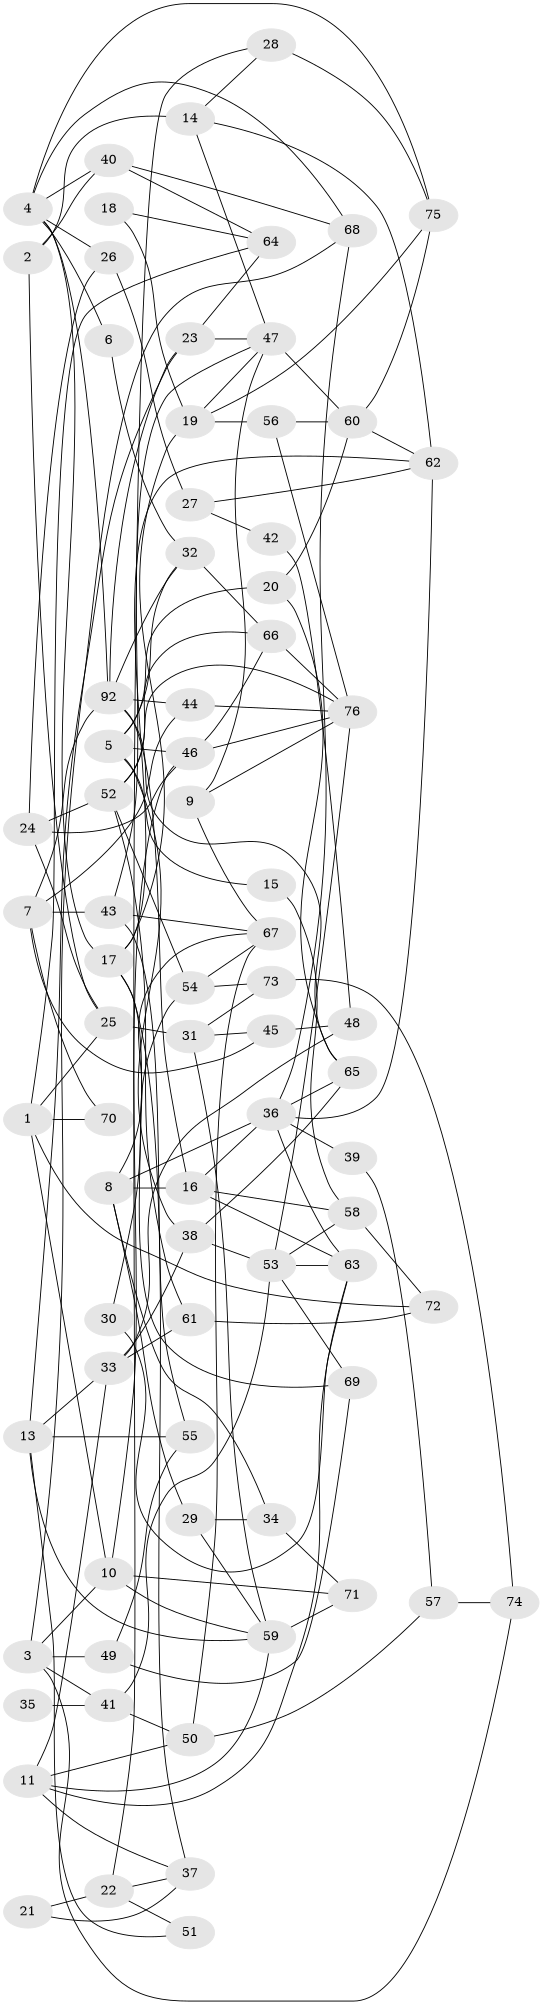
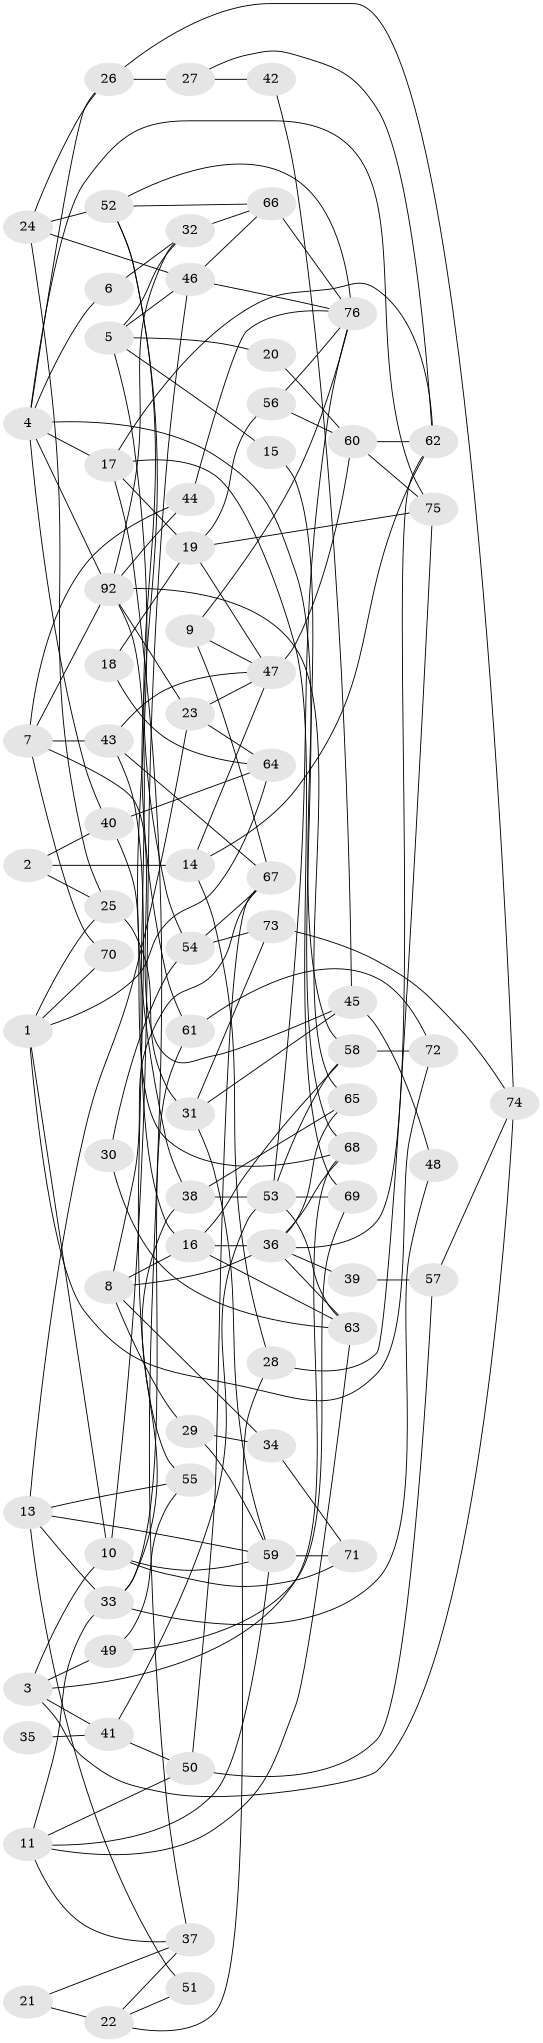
edge "26" -- "74": added
edge "42" -- "48": now "42" -- "45"
edge "20" -- "65": removed
